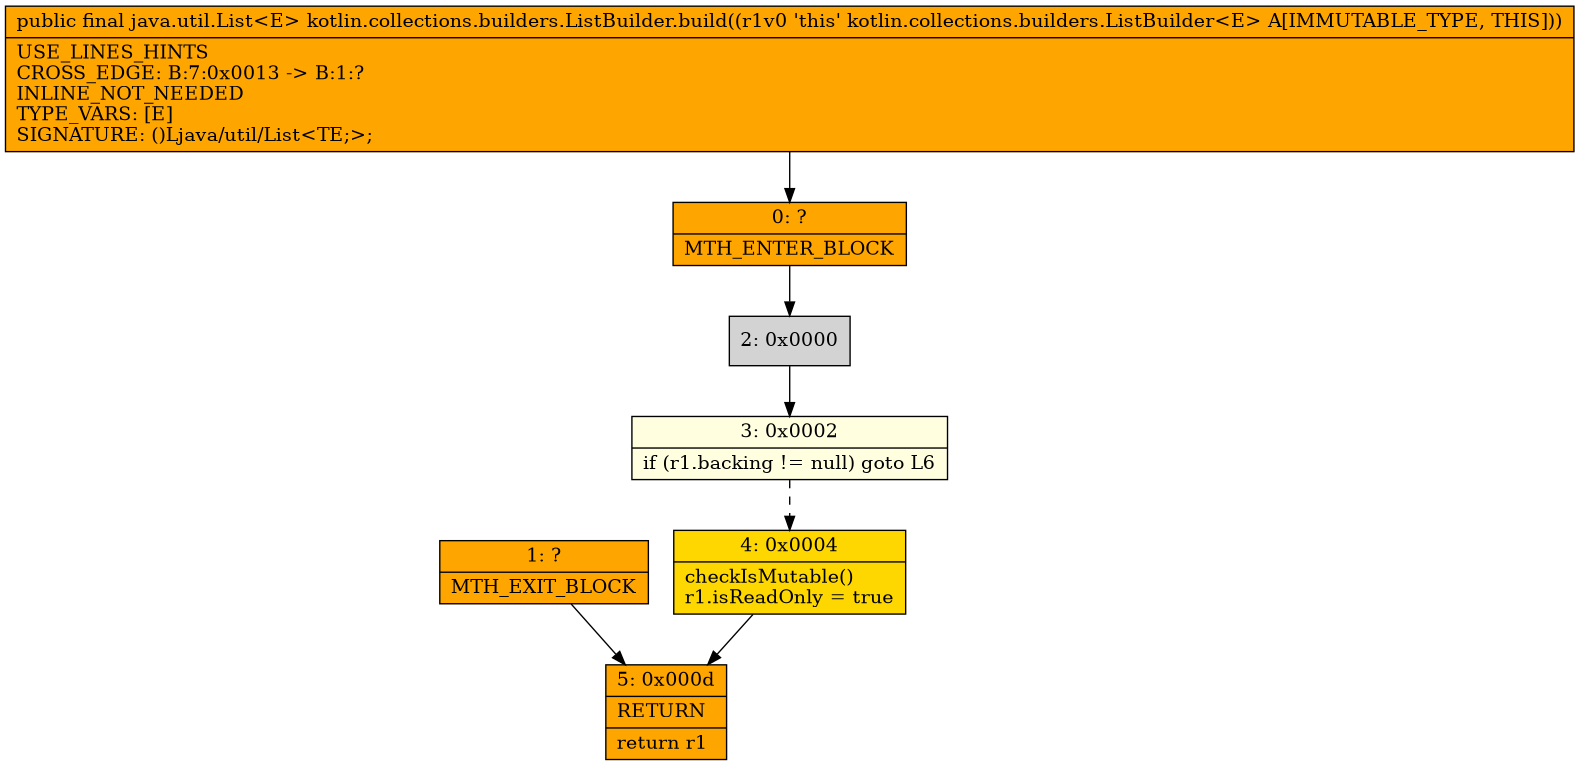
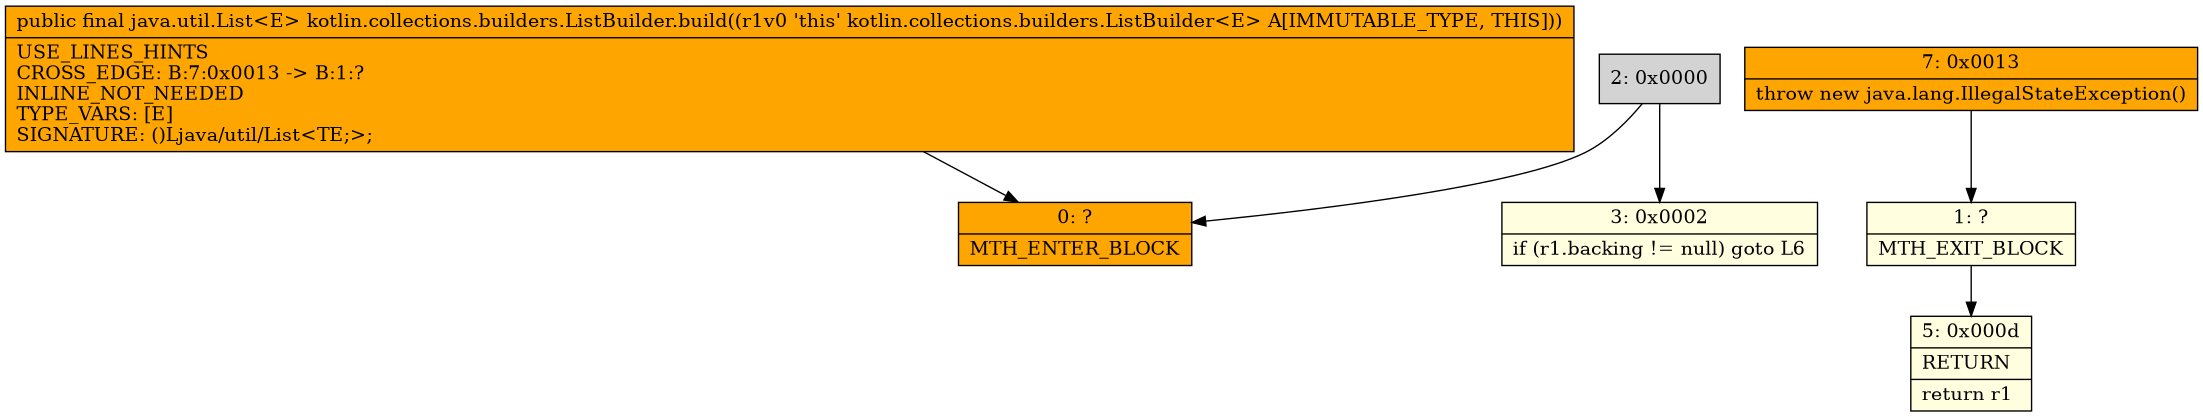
node "7: 0x0013": added
edge "0: ?" -> "2: 0x0000": reversed
node "1: ?": fillcolor orange -> lightyellow
node "4: 0x0004": removed
node "5: 0x000d": fillcolor orange -> lightyellow
